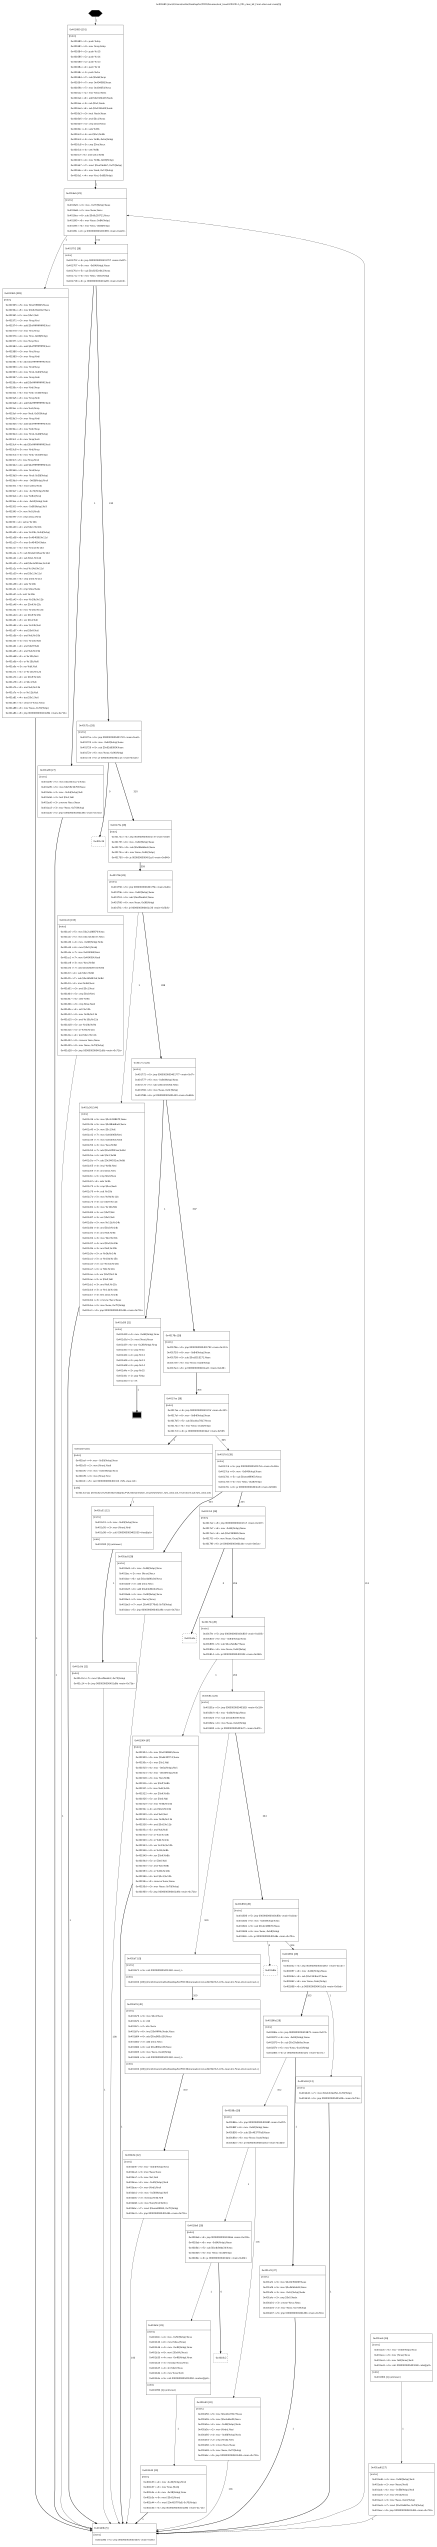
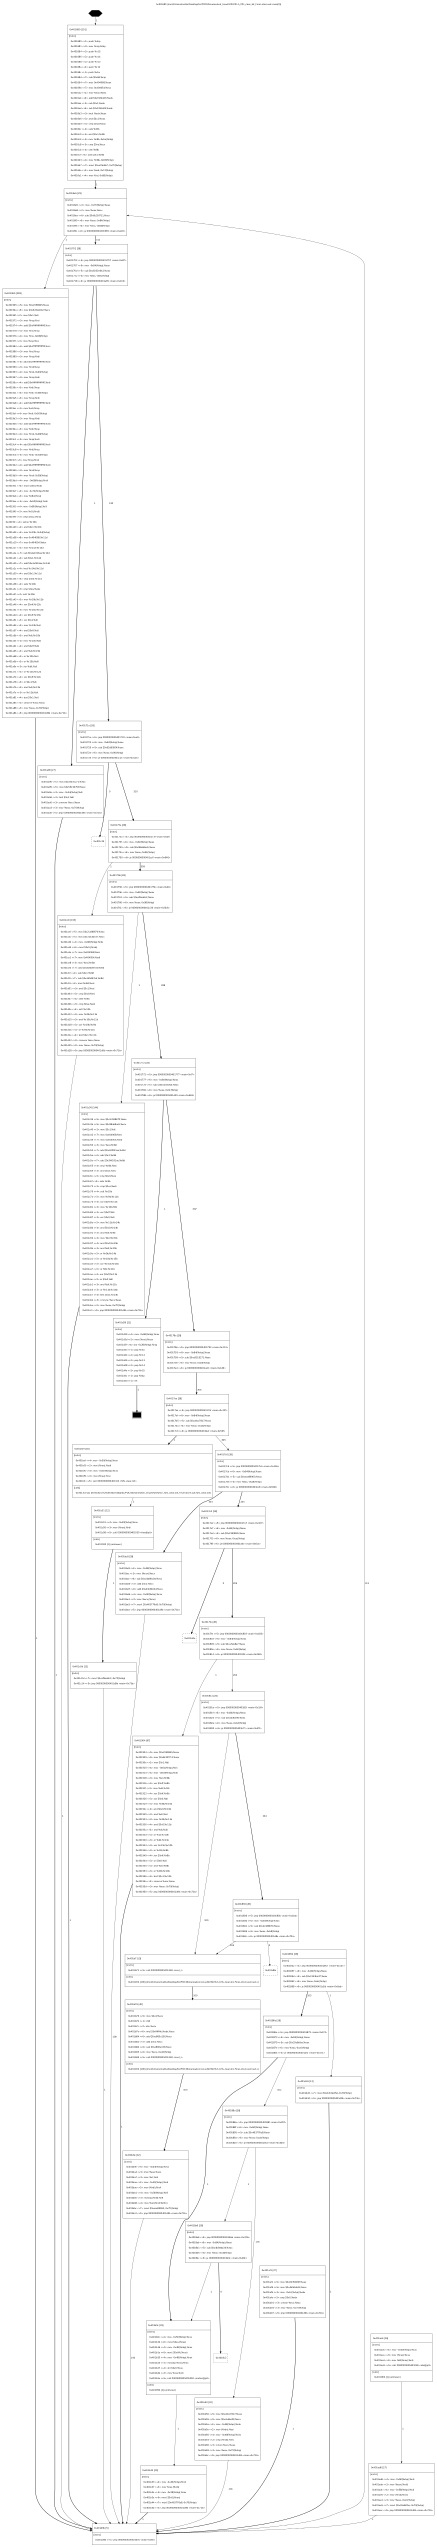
edge "0x40173a [28]" -> "0x401cc6 [103]": added, label "1"
edge "0x401836 [28]" -> "0x401852 [28]": now "0x401836 [28]" -> "0x401b71 [5]"
edge "0x40186e [28]" -> "0x401af1 [27]": now "0x40186e [28]" -> "0x401b0c [39]"
